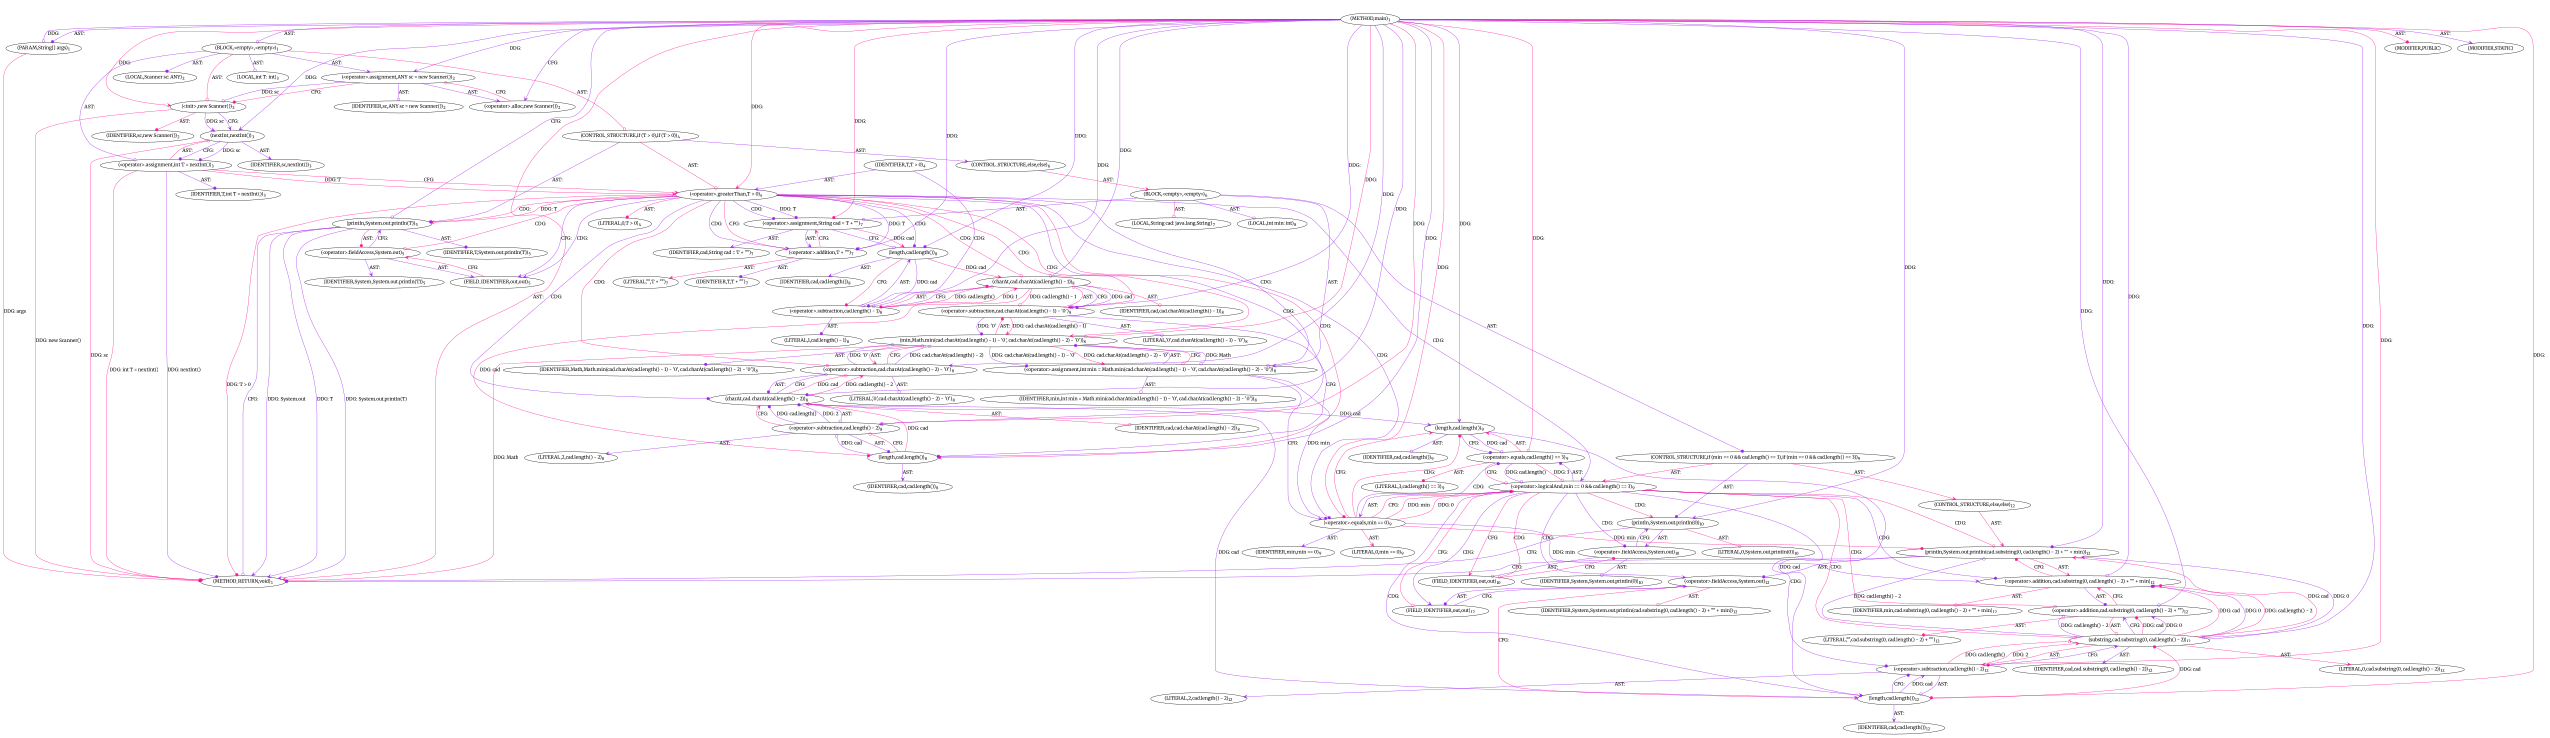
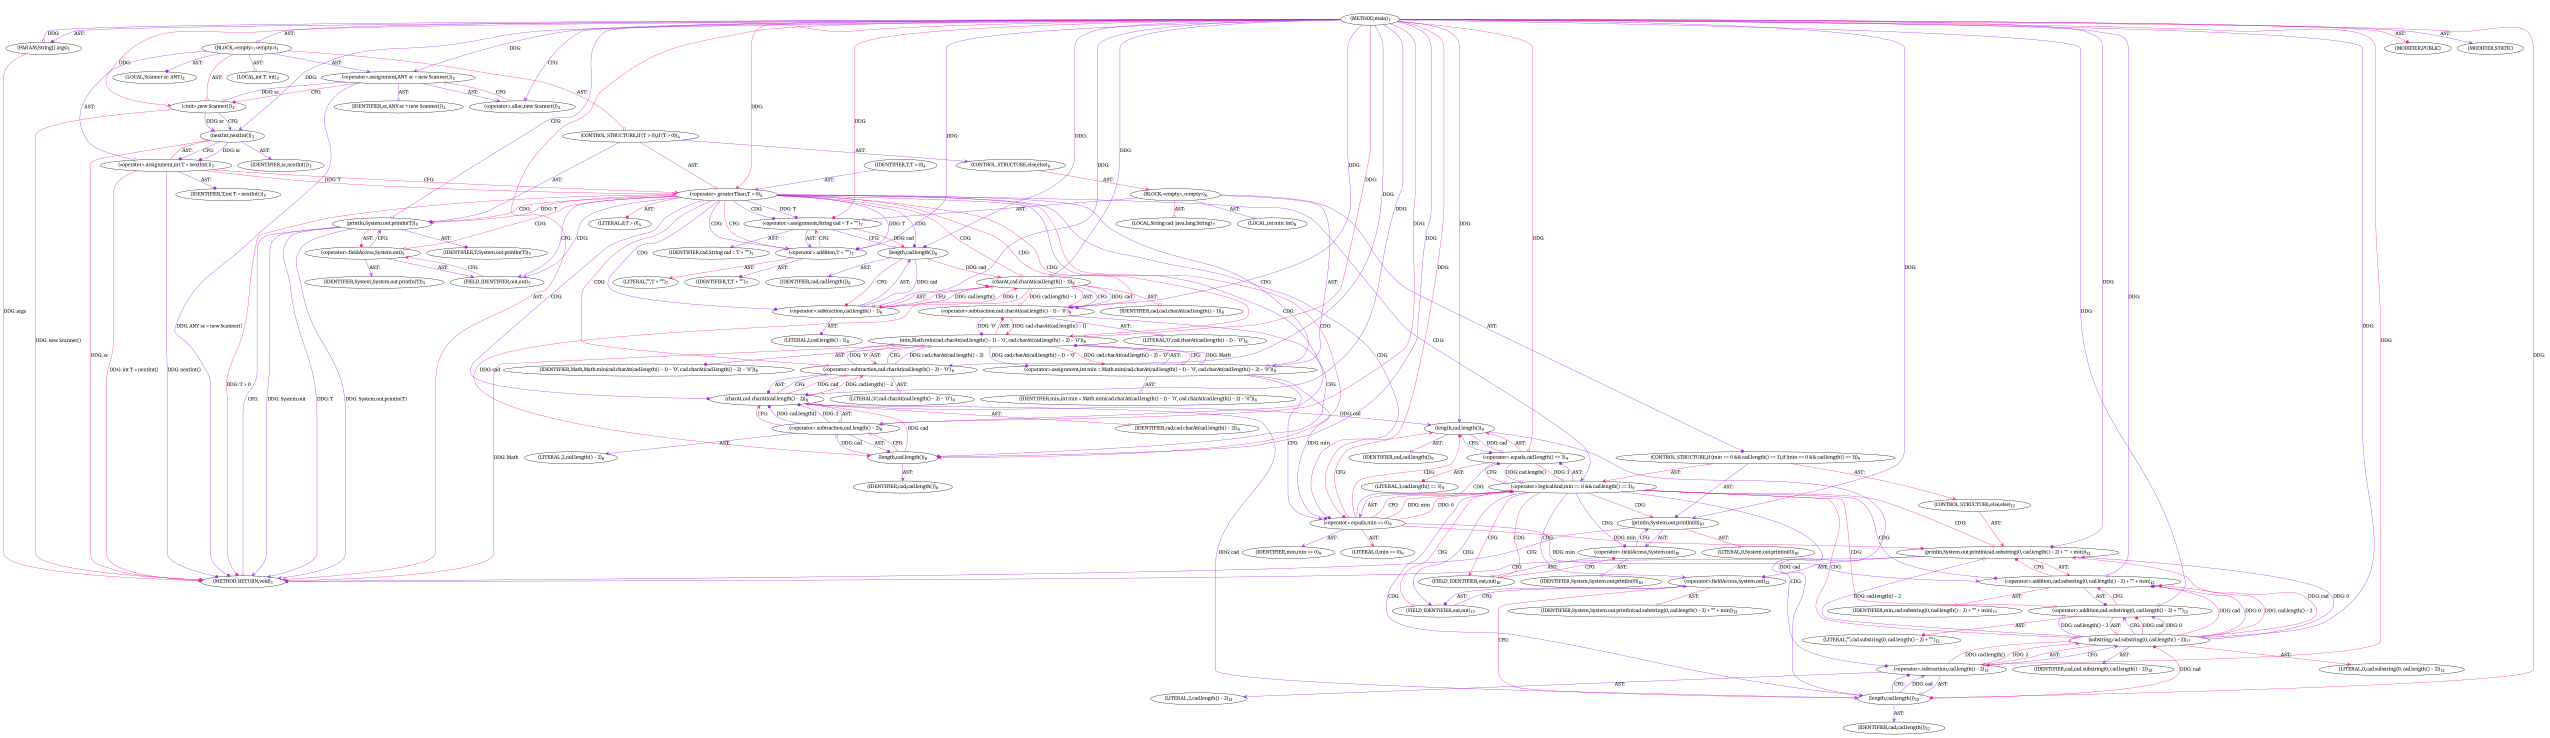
node "(IDENTIFIER,sc,new Scanner())": removed
edge "(IDENTIFIER,T,T > 0)" -> "(<operator>.subtraction,cad.length() - 1)": now "(<operator>.greaterThan,T > 0)" -> "(<operator>.subtraction,cad.length() - 1)"
edge "(<operator>.assignment,ANY sc = new Scanner())" -> "(METHOD_RETURN,void)": added, label "DDG: ANY sc = new Scanner()"
